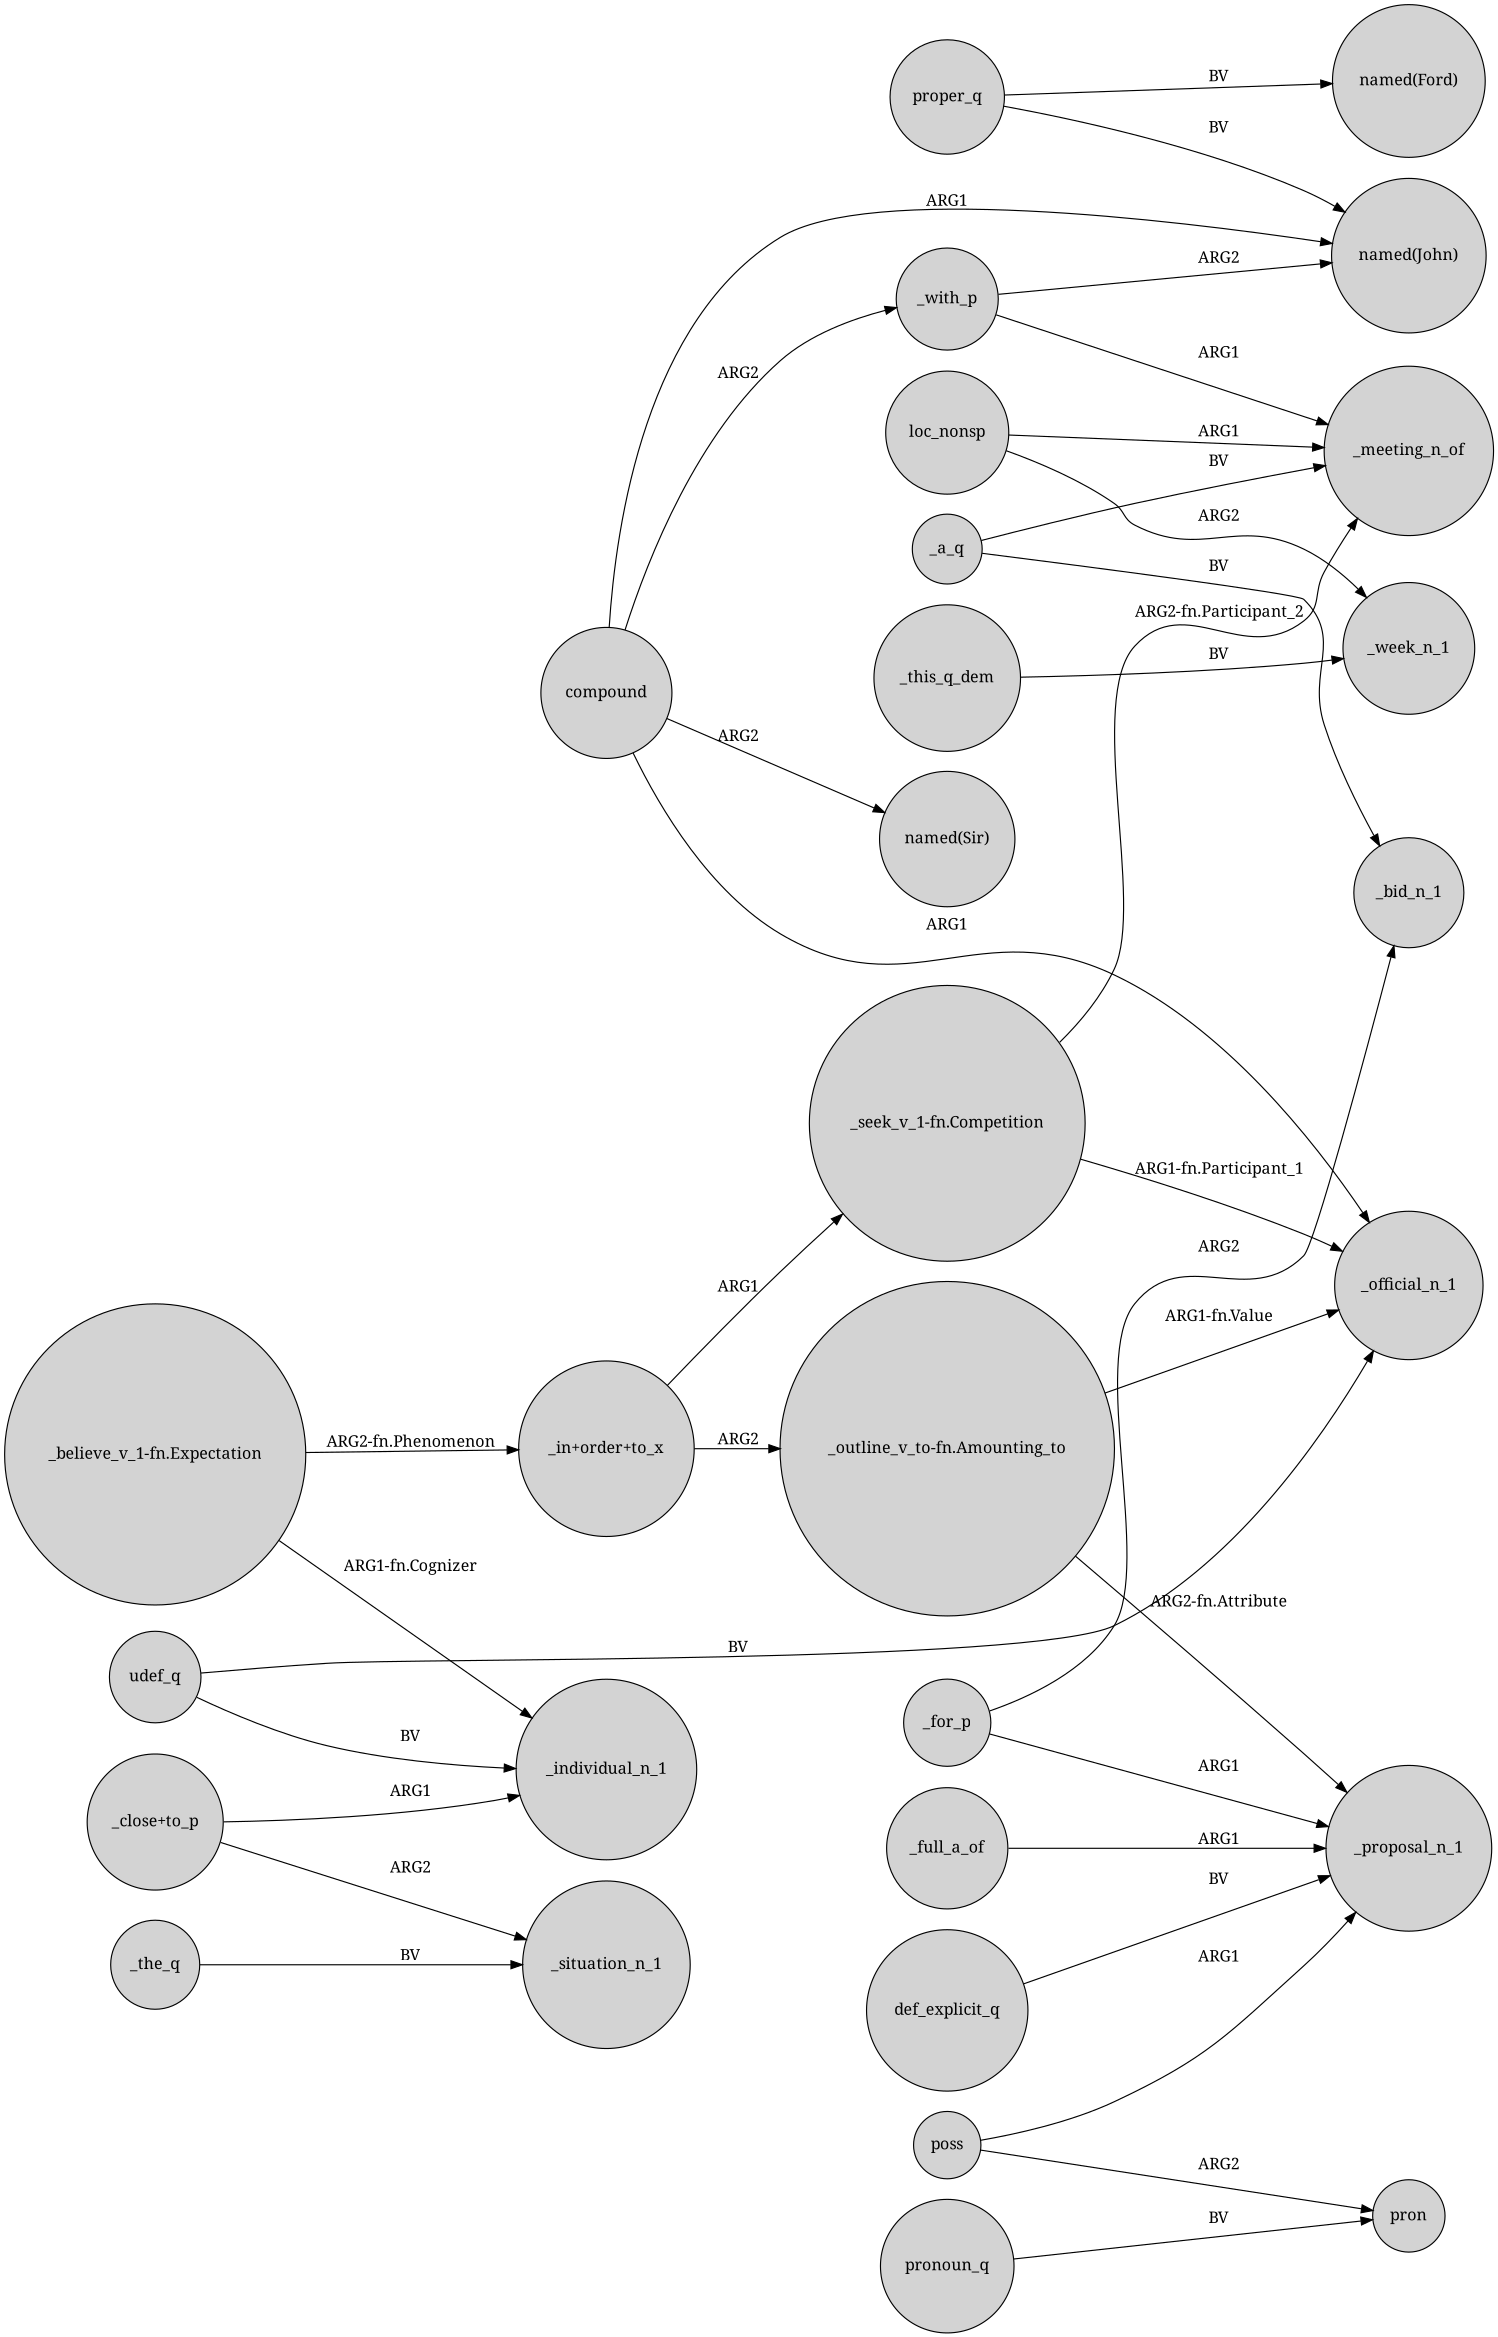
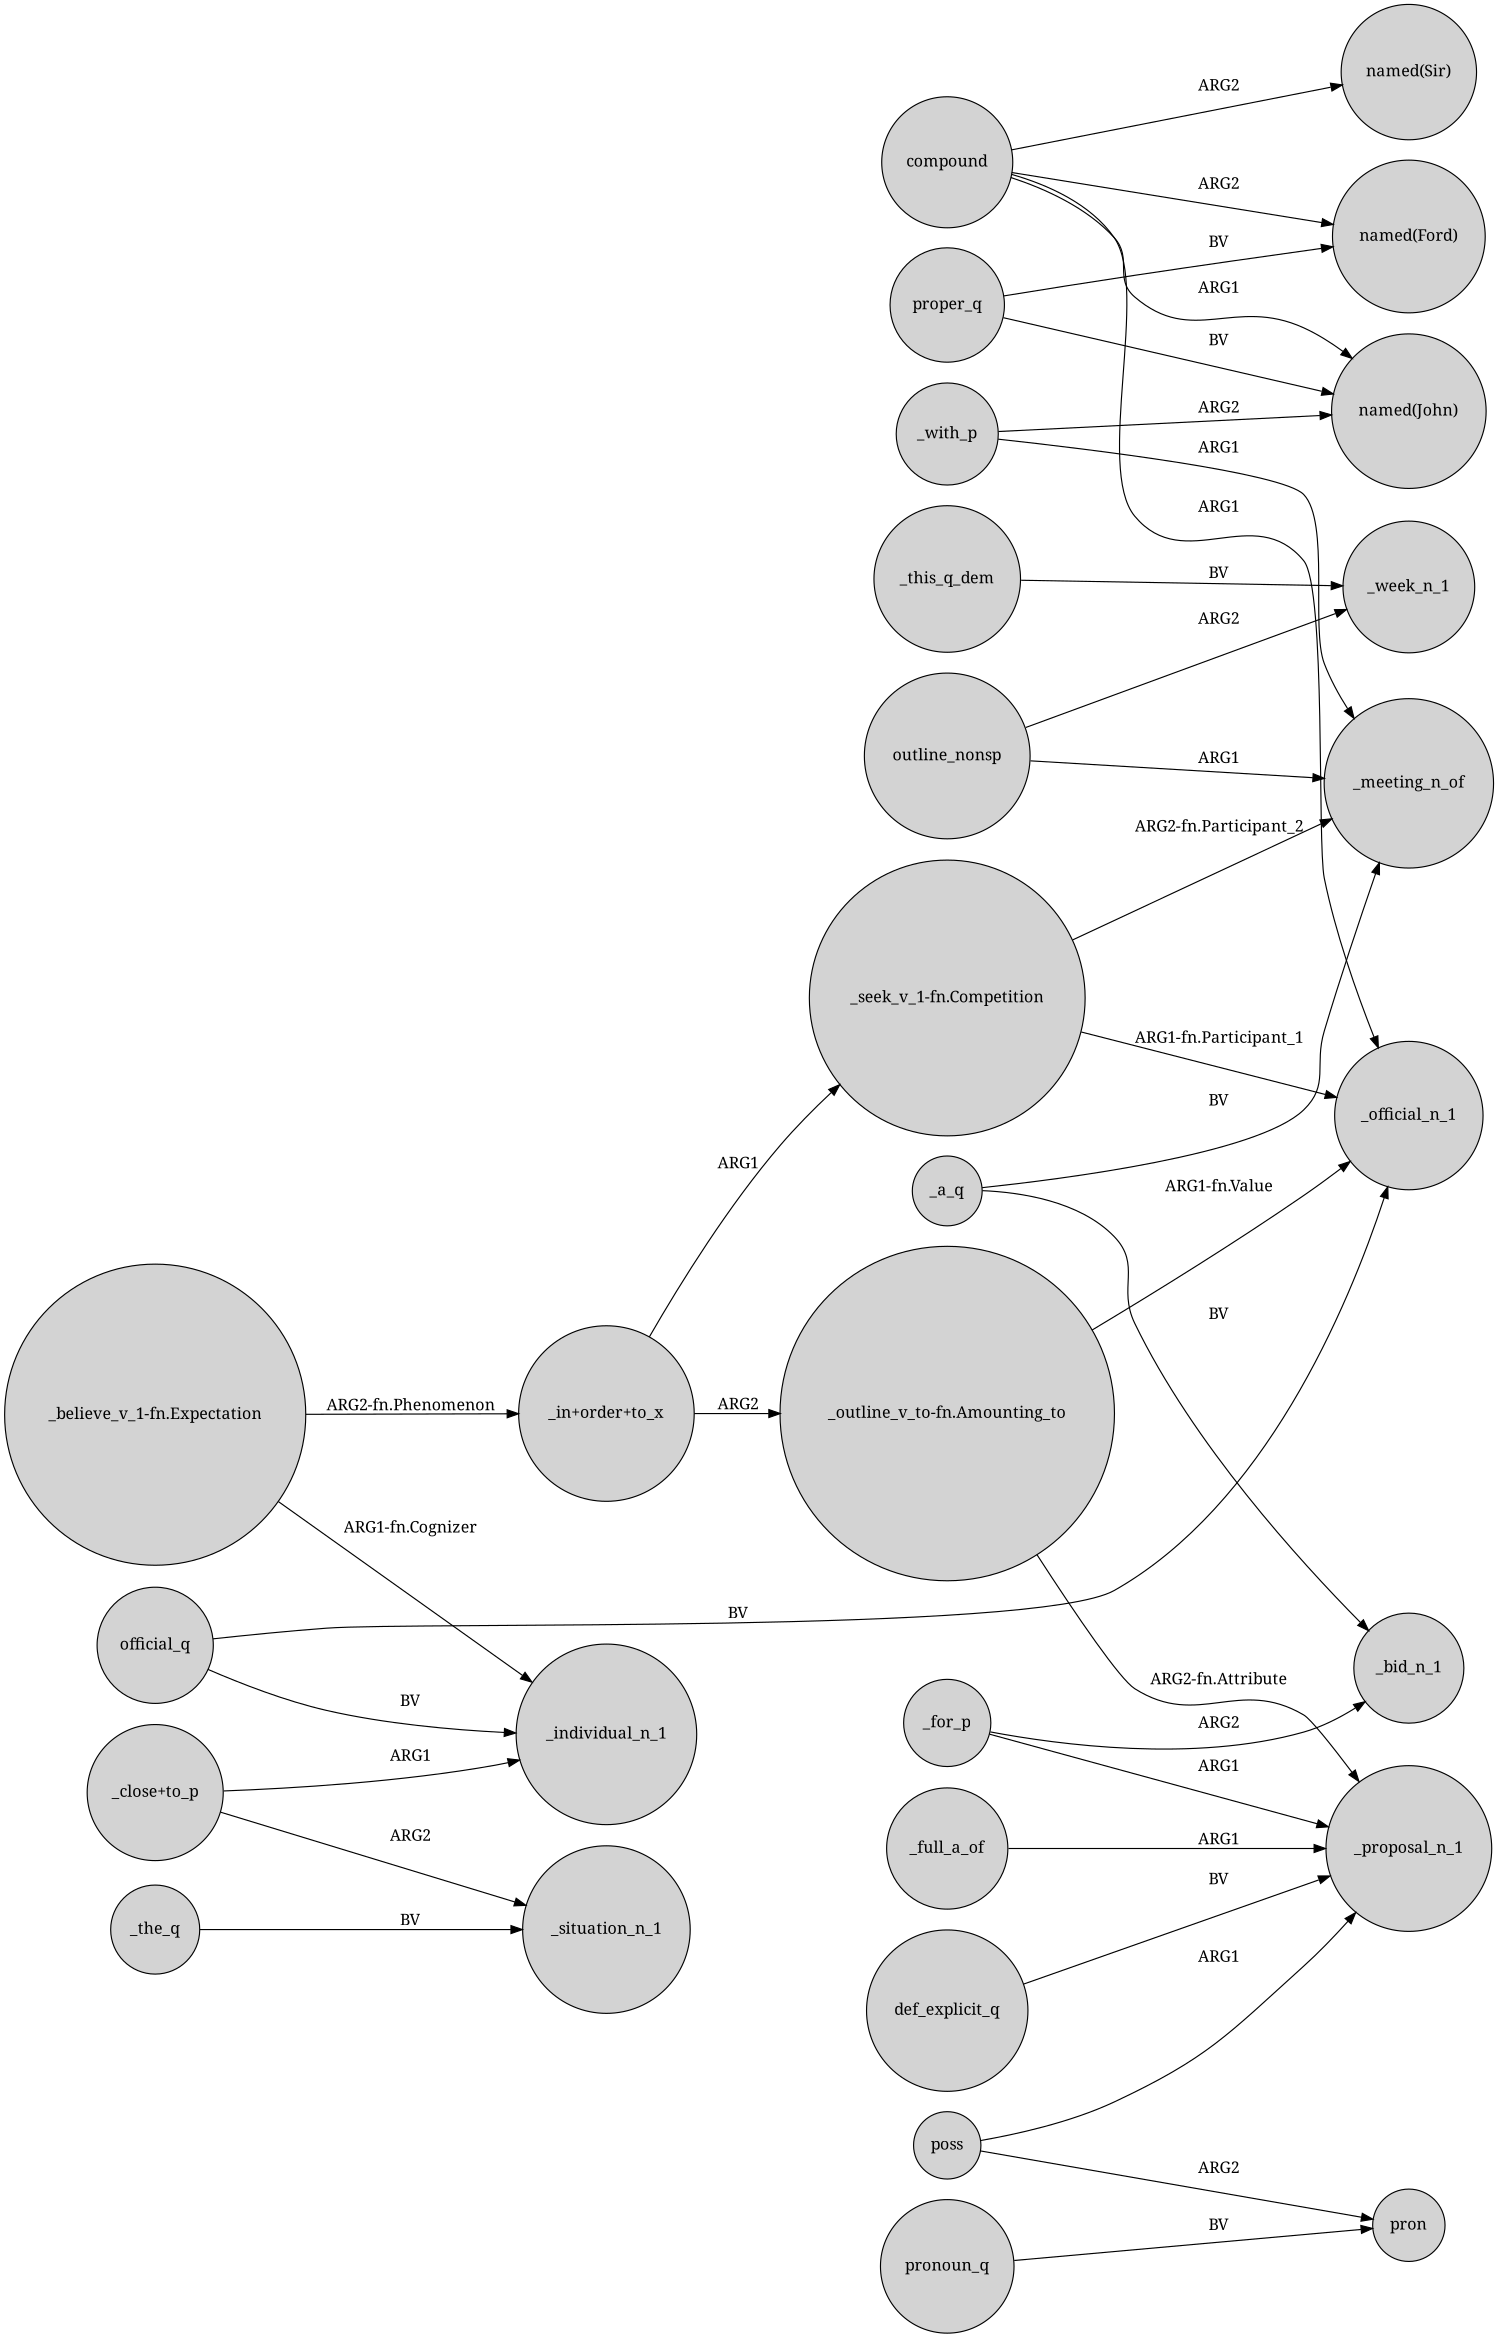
node "loc_nonsp": label "loc_nonsp" -> "outline_nonsp"
edge "compound" -> "_with_p": now "compound" -> "named(Ford)"
node "udef_q": label "udef_q" -> "official_q"
